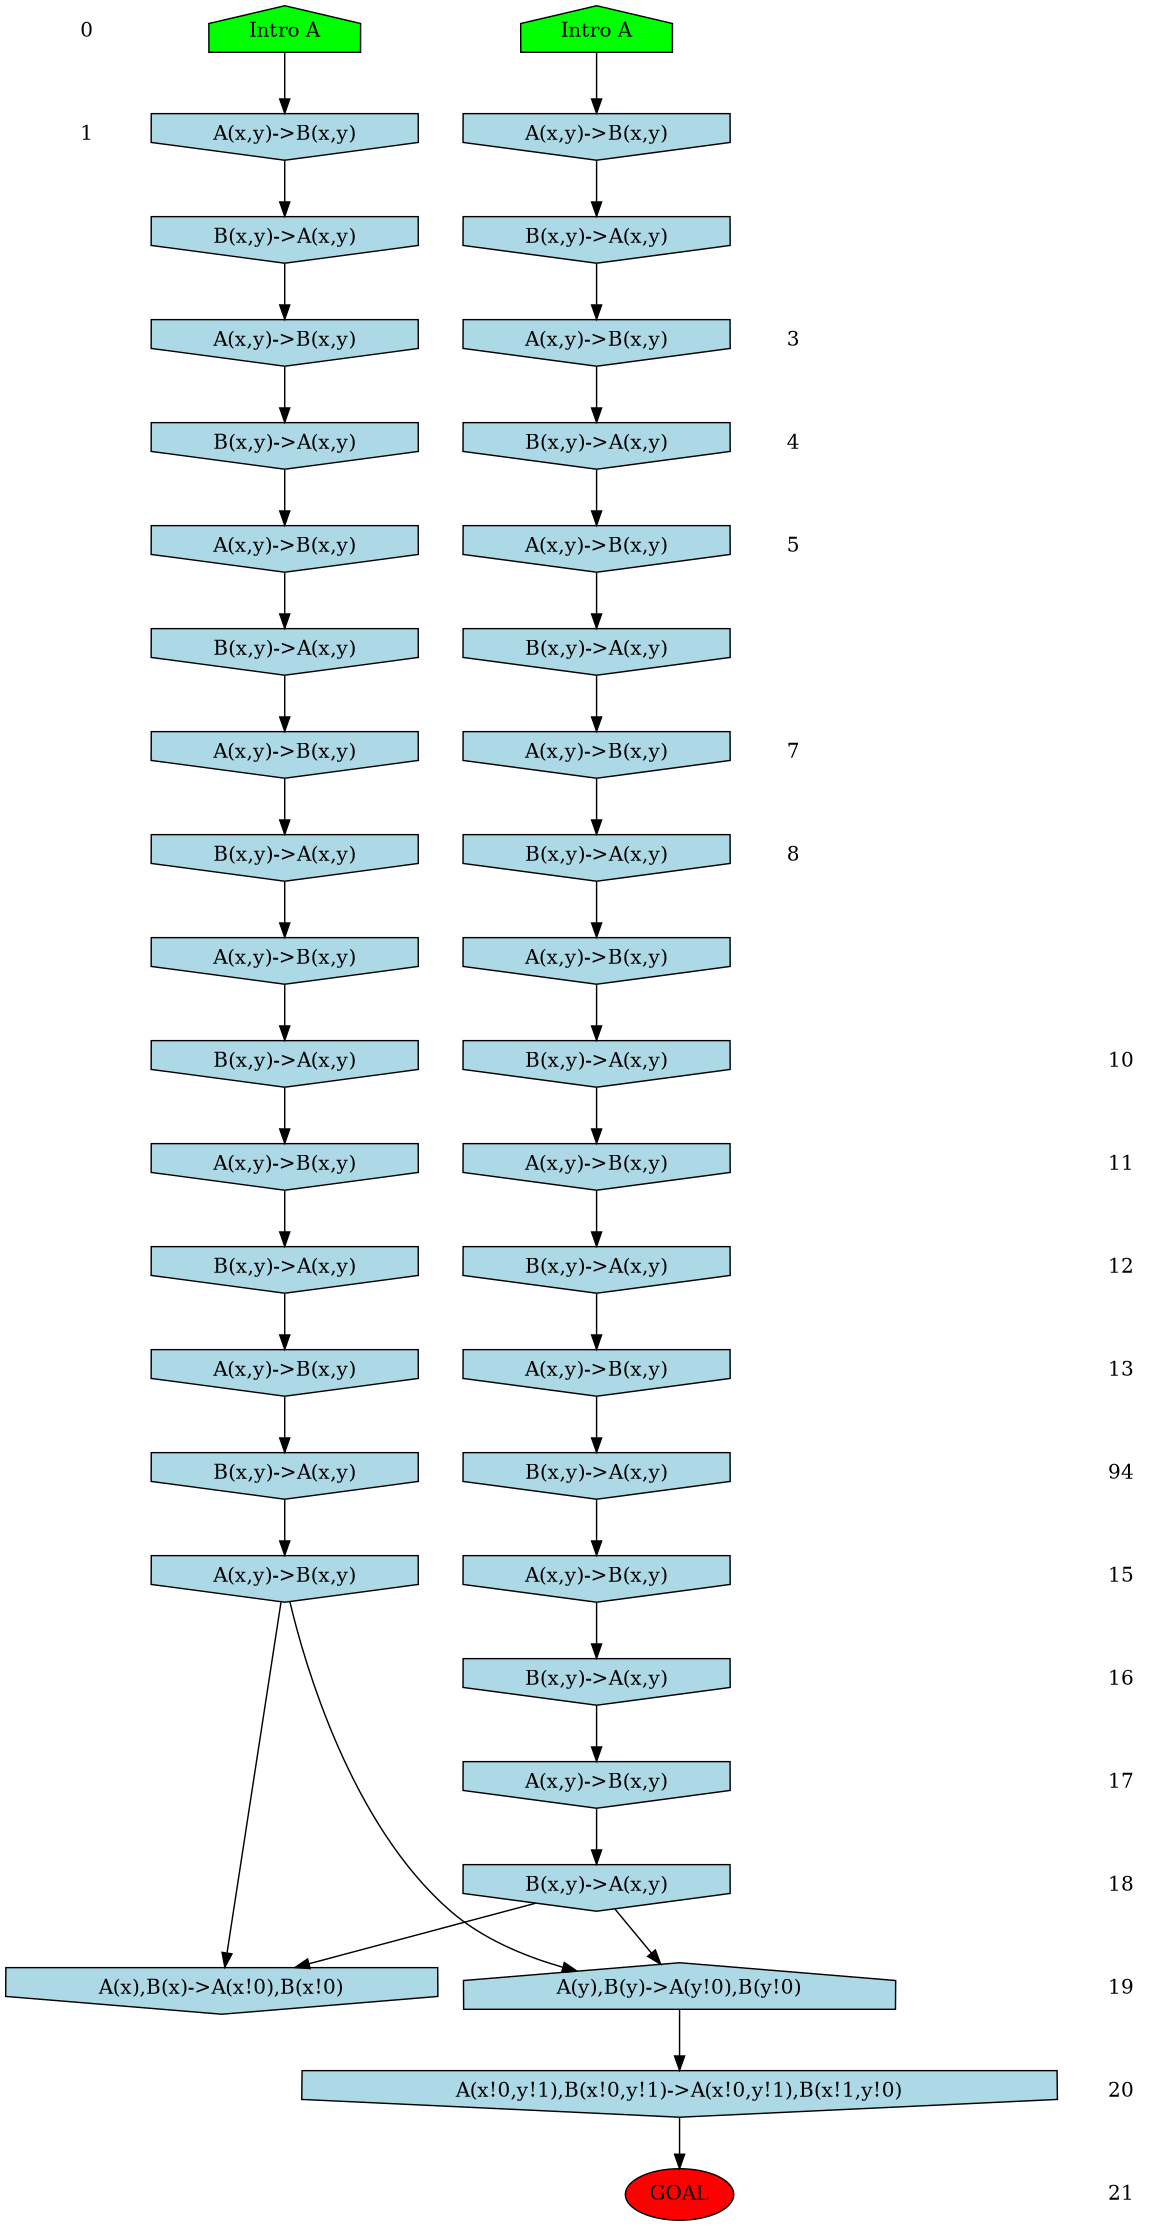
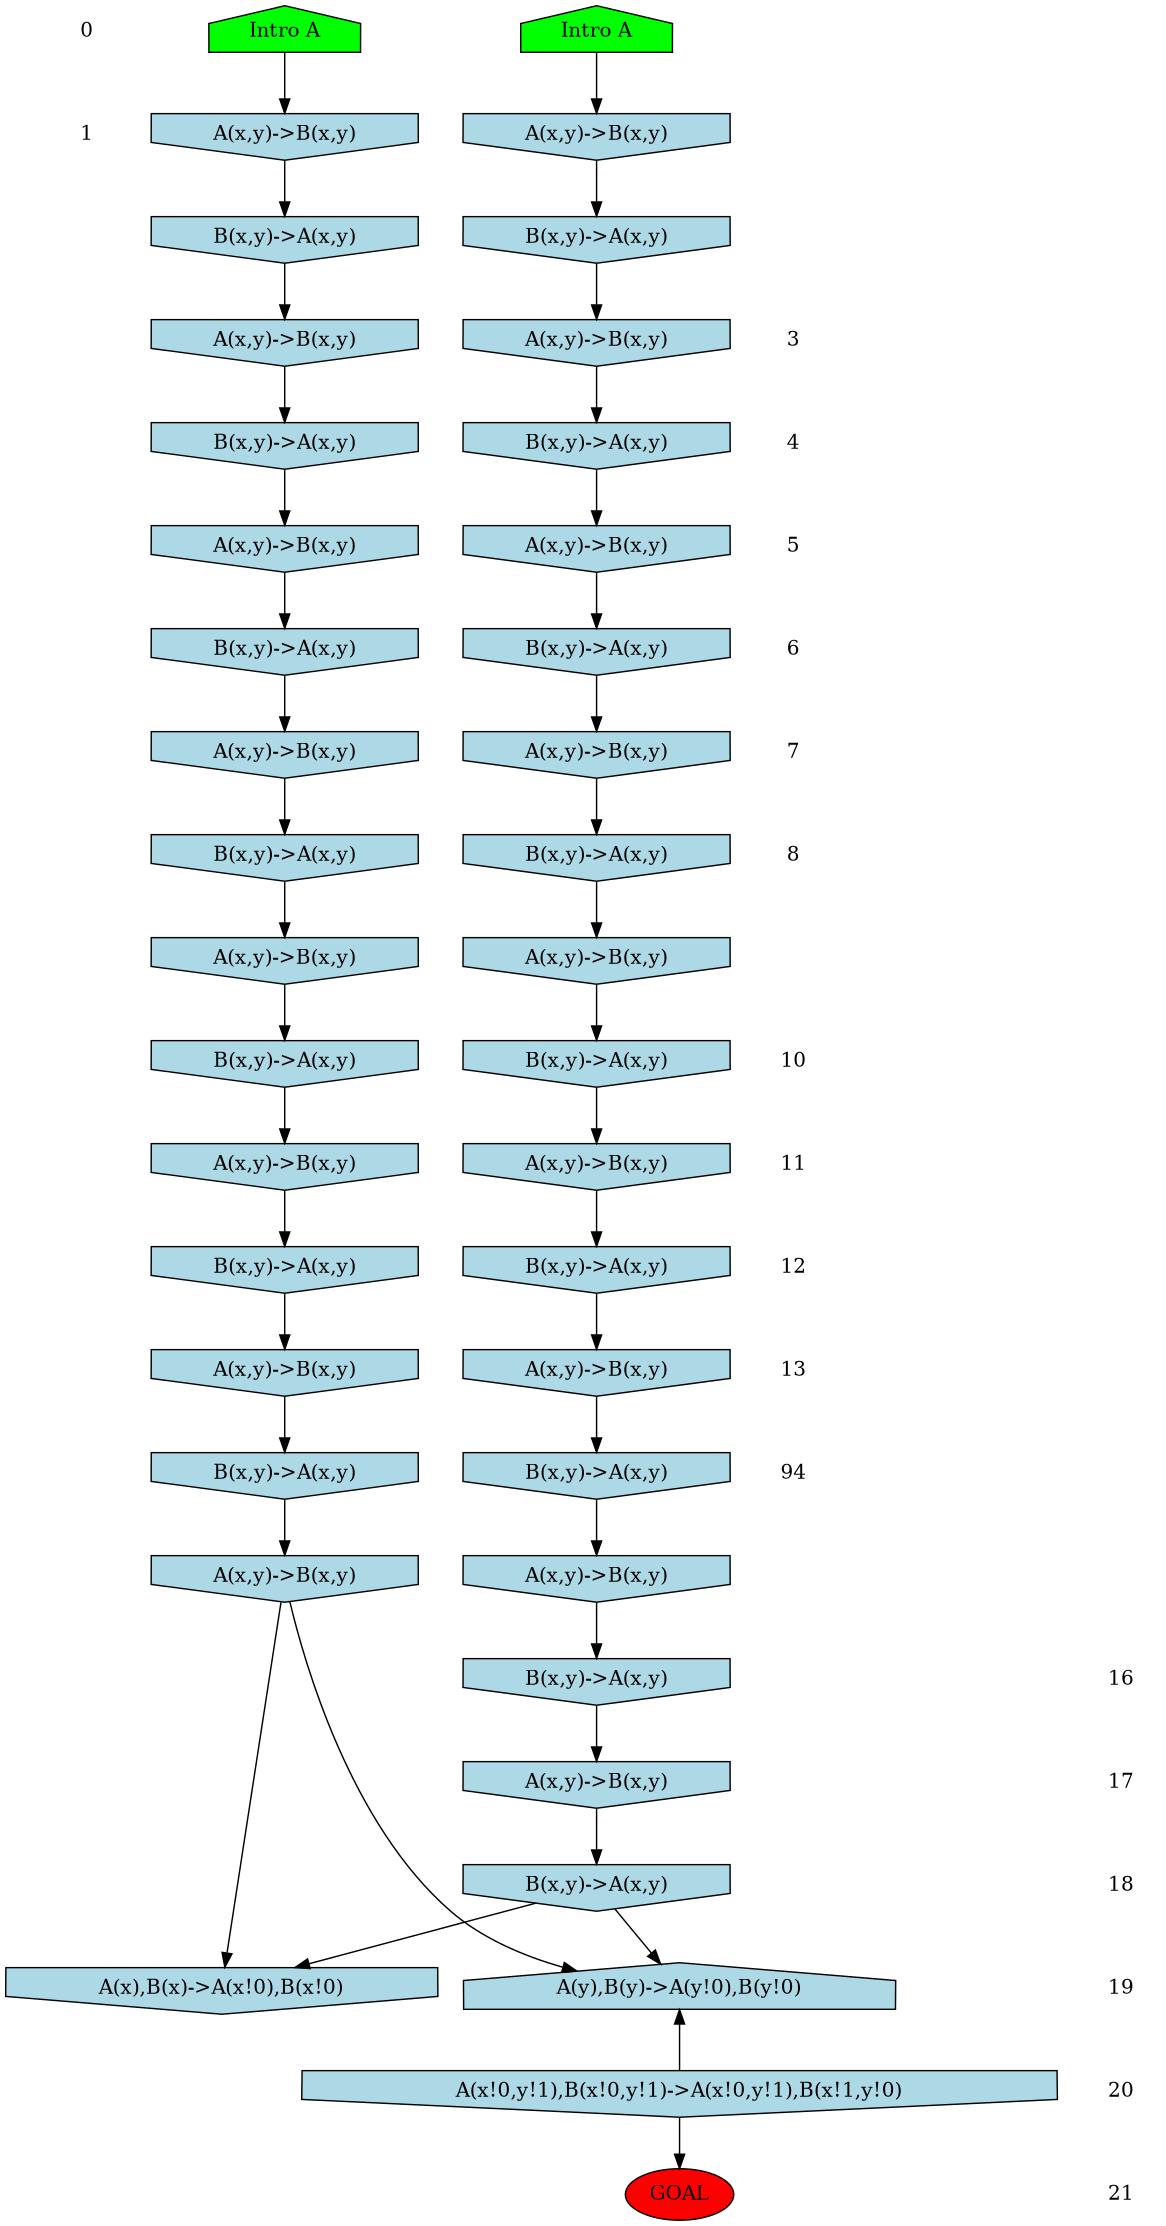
node "6": added
node "15": removed
edge "A(y),B(y)->A(y!0),B(y!0)" -> "A(x!0,y!1),B(x!0,y!1)->A(x!0,y!1),B(x!1,y!0)": reversed
